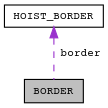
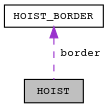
node "BORDER": label "BORDER" -> "HOIST"
